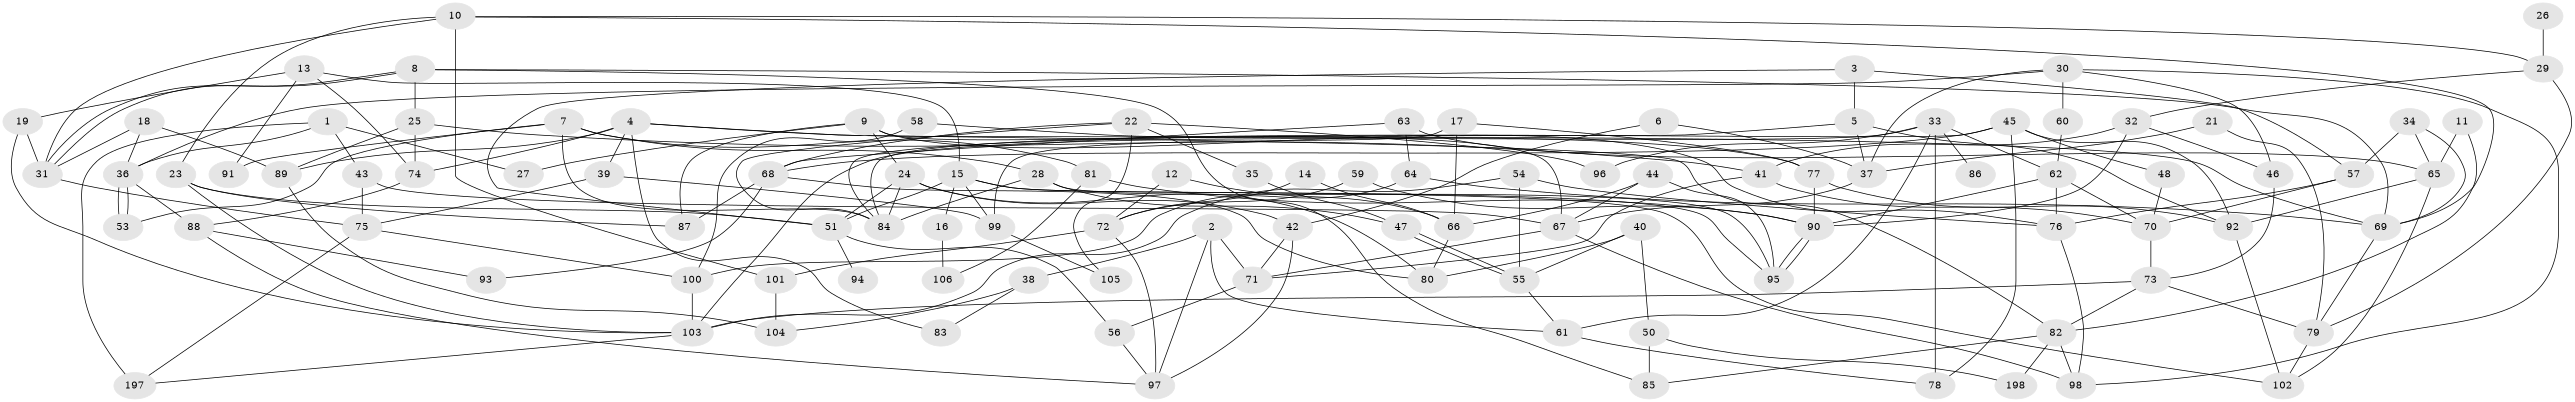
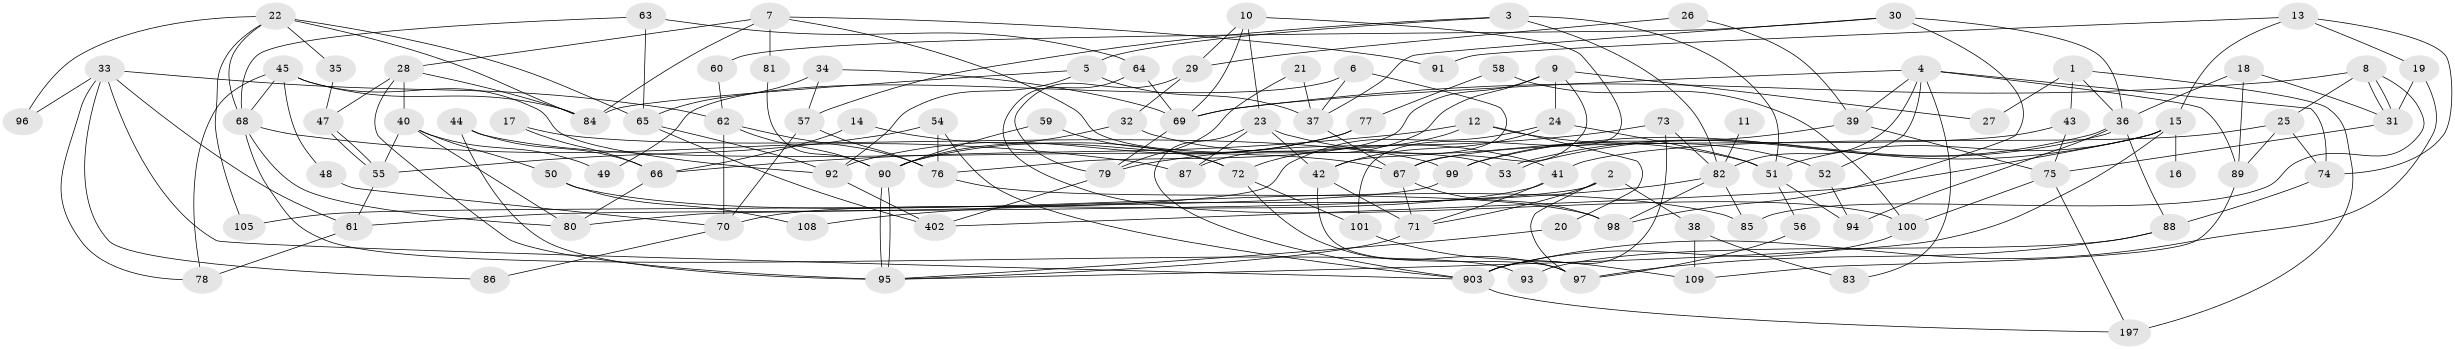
edge "26" -- "39": added
edge "10" -- "31": removed
edge "3" -- "82": added
edge "28" -- "40": added
edge "17" -- "77": removed
edge "23" -- "42": added
edge "11" -- "65": now "22" -- "65"
edge "36" -- "94": added
node "49": added
node "52": added
node "46": removed
edge "24" -- "84": removed
node "20": added
edge "70" -- "73": now "70" -- "86"
node "106": removed
edge "71" -- "56": now "71" -- "95"
node "103": label "103" -> "903"
node "104": label "104" -> "109"
node "198": label "198" -> "108"
node "102": label "102" -> "402"
